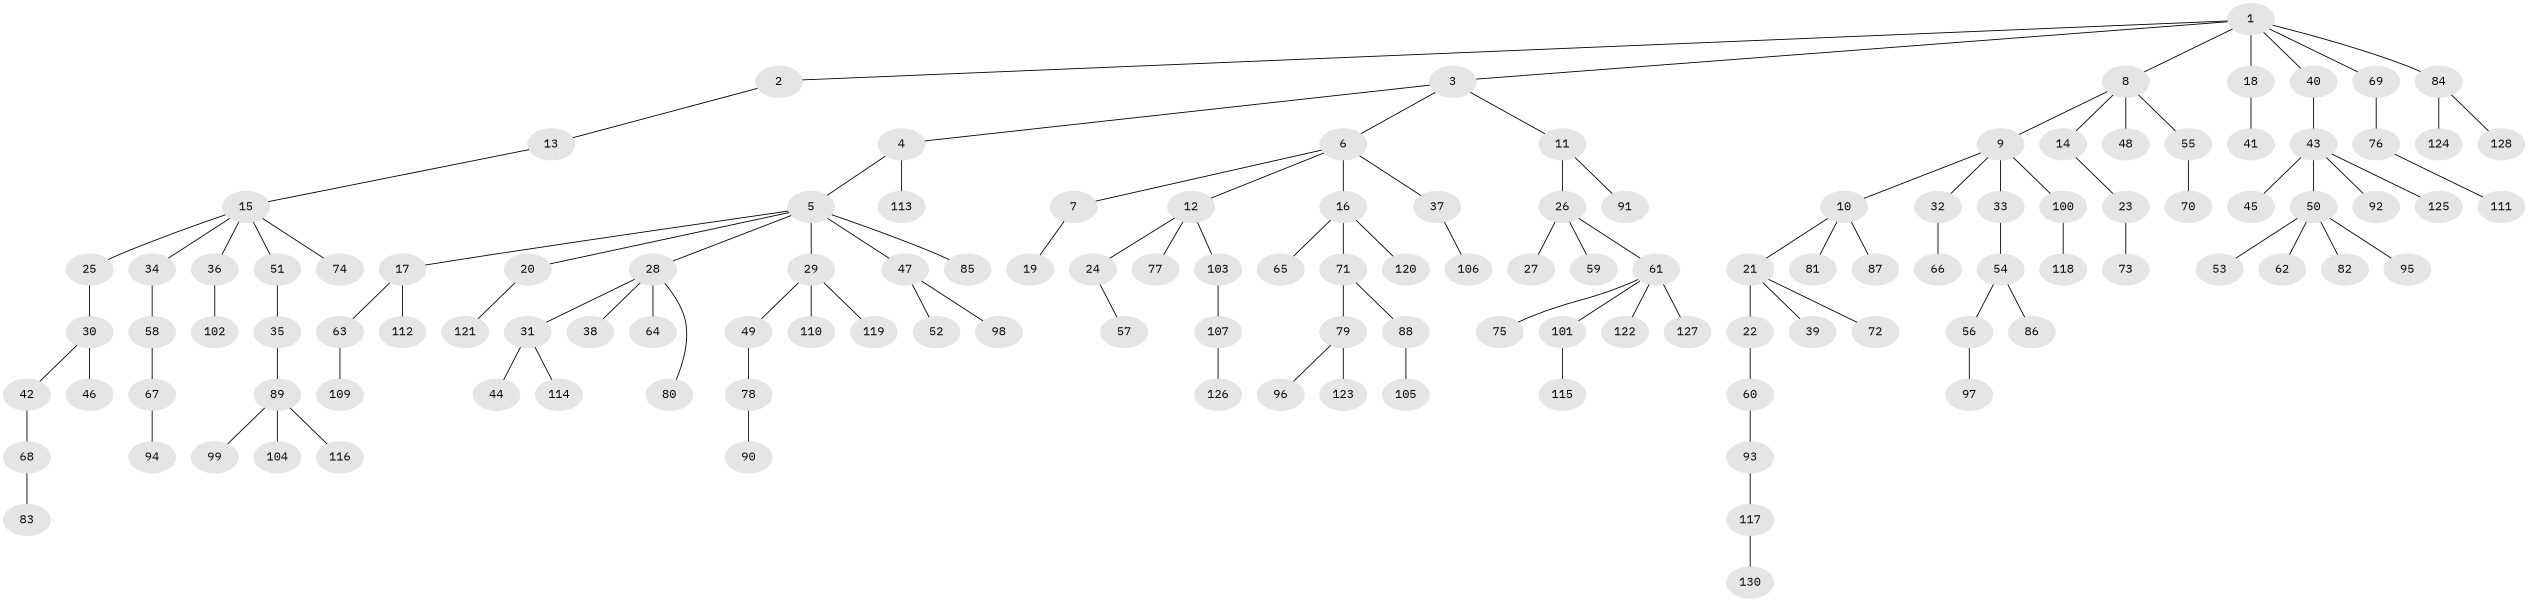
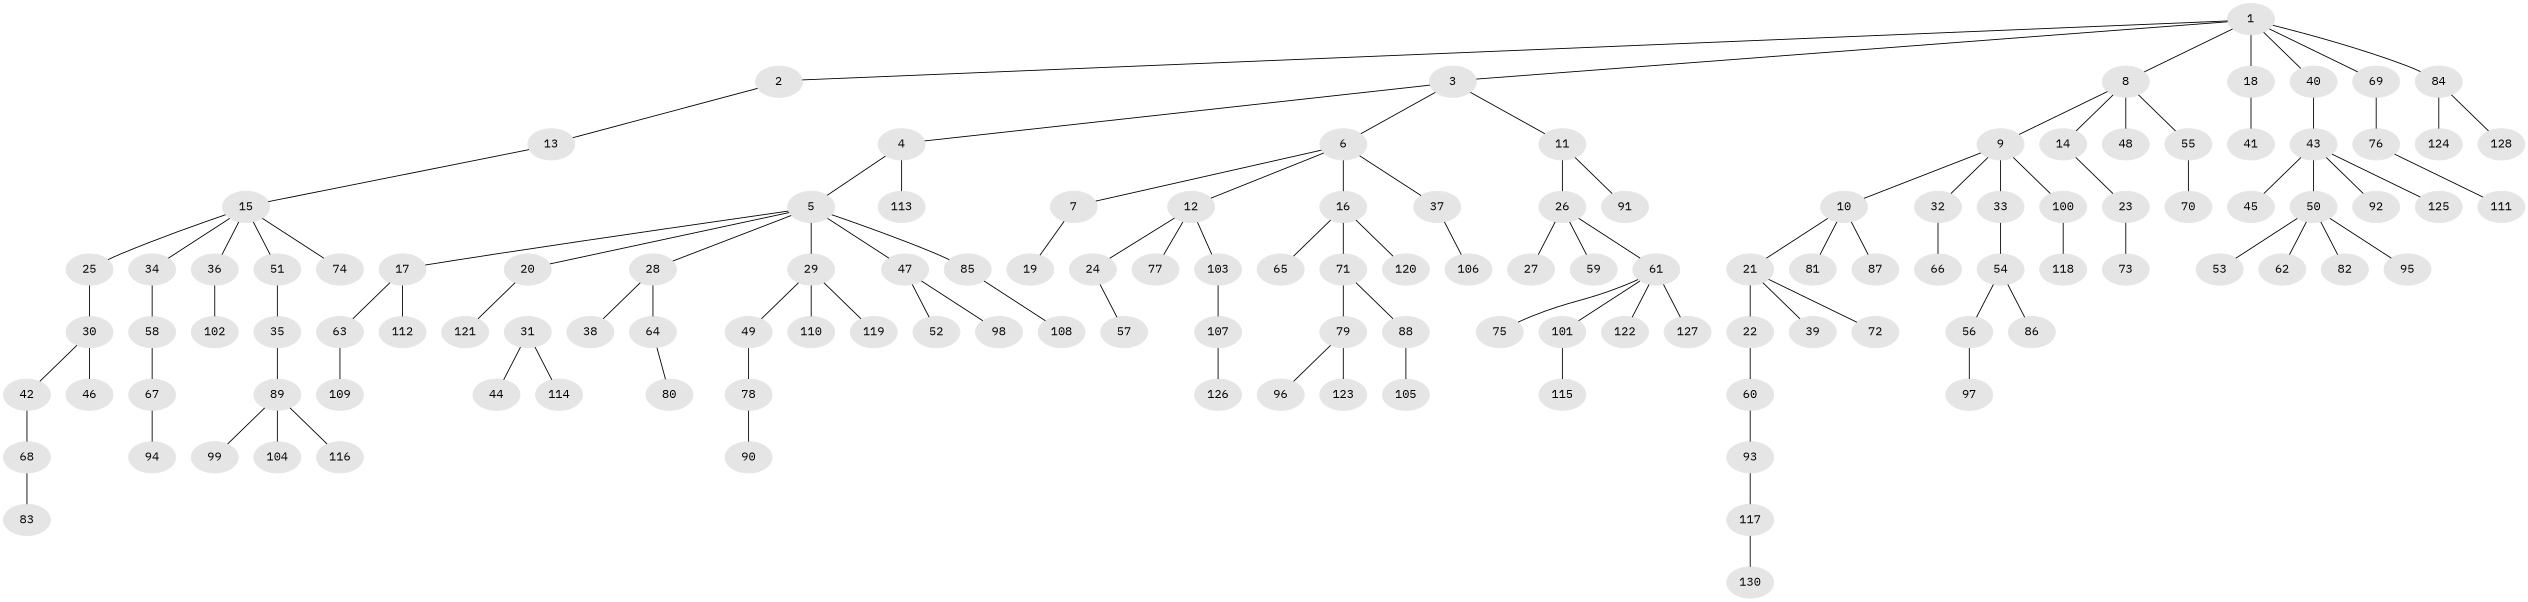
edge "28" -- "31": removed
edge "28" -- "80": now "64" -- "80"
node "108": added
